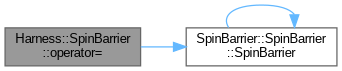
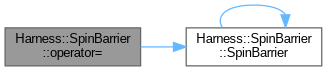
node "SpinBarrier::SpinBarrier ::SpinBarrier": label "SpinBarrier::SpinBarrier ::SpinBarrier" -> "Harness::SpinBarrier ::SpinBarrier"
